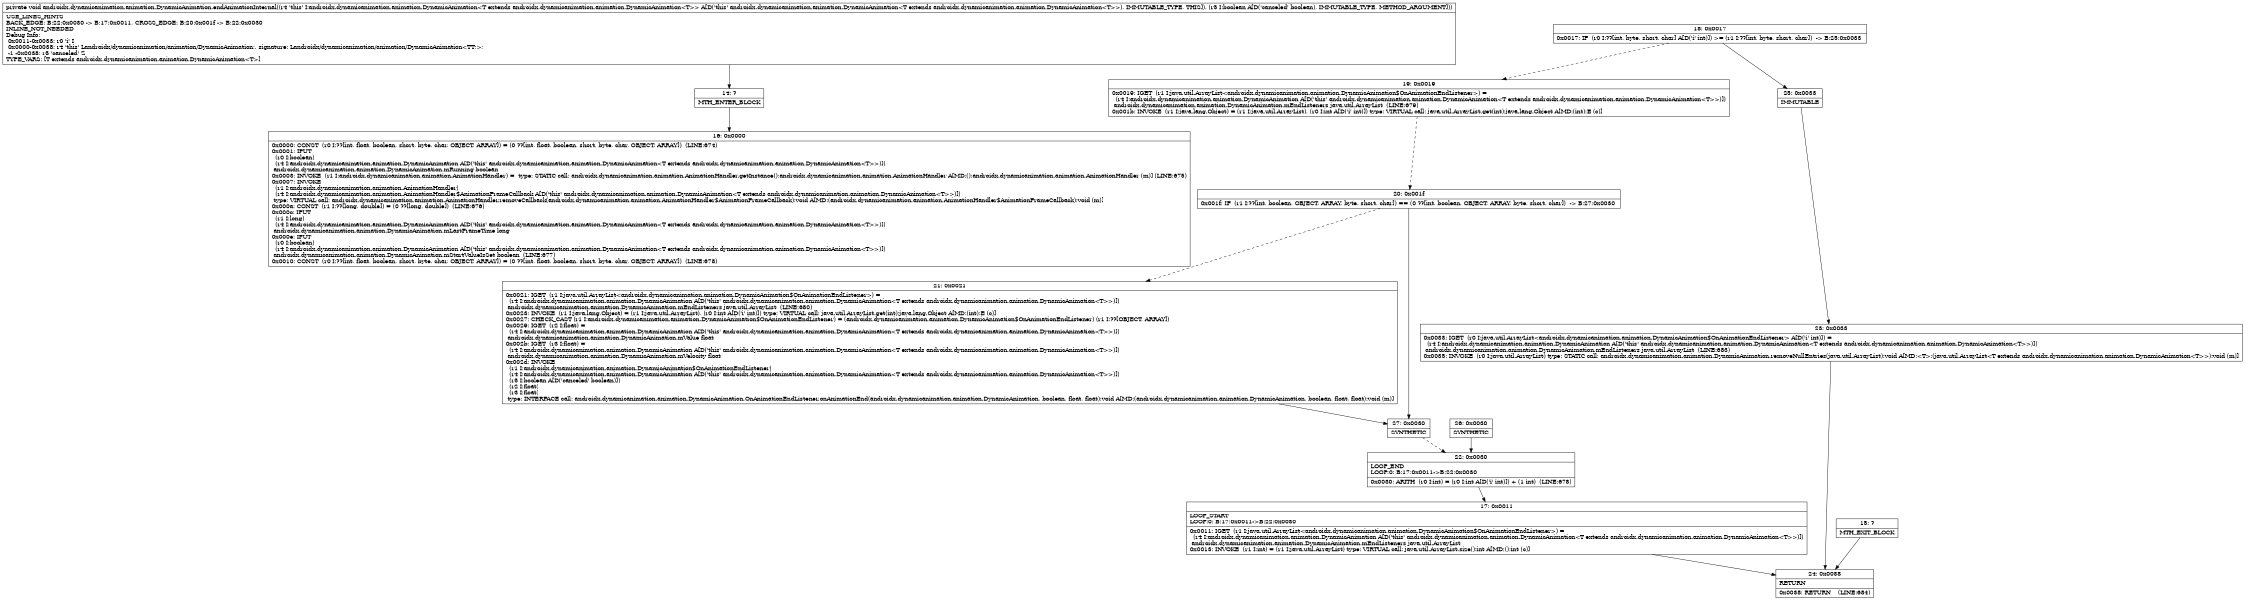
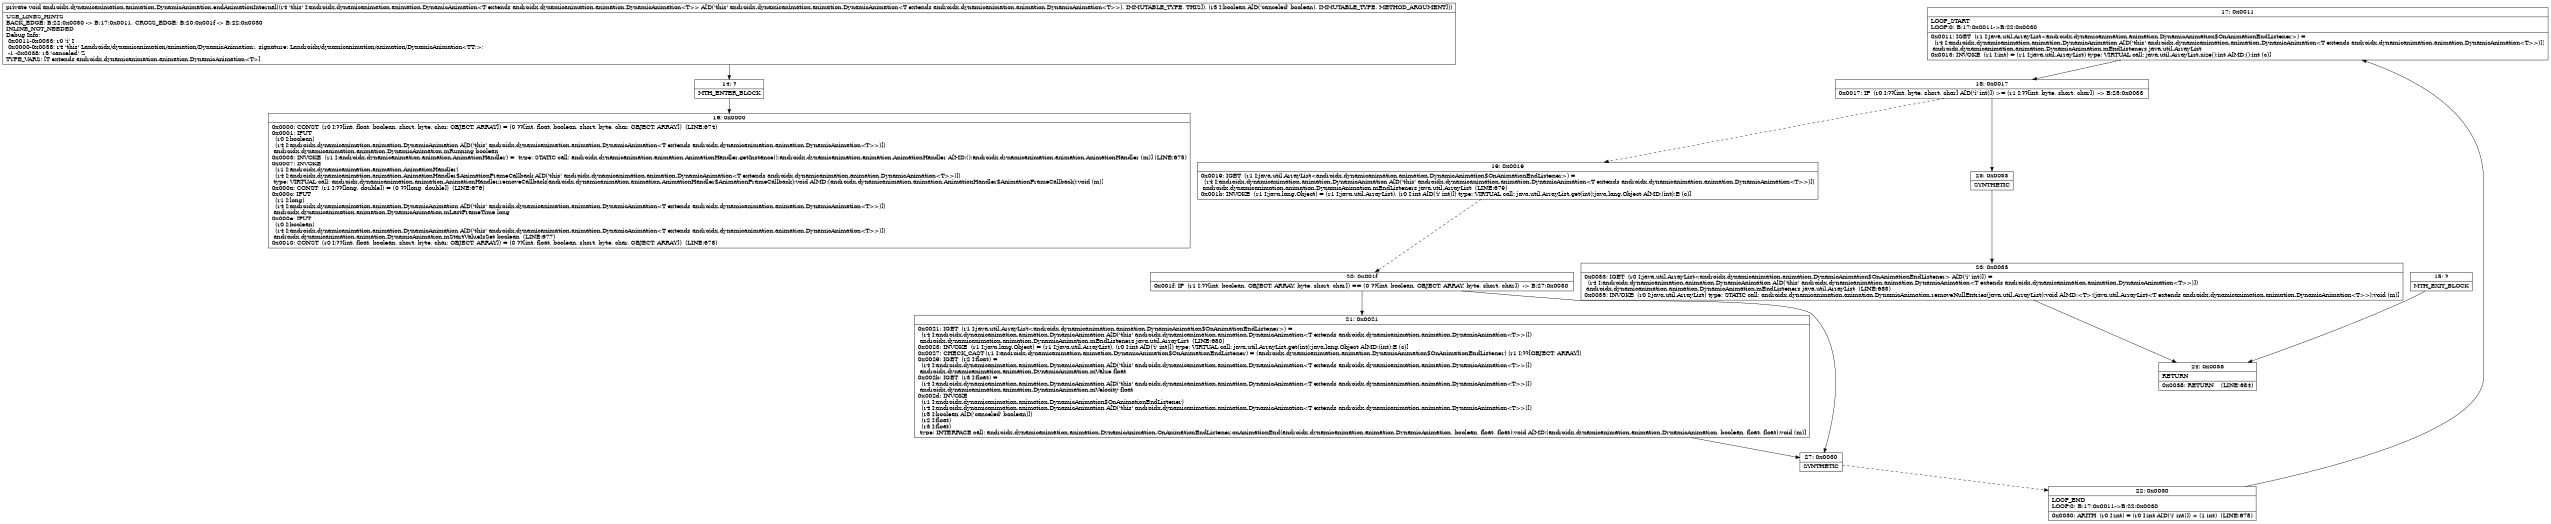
node "25: 0x0033": text "IMMUTABLE" -> "SYNTHETIC"
edge "20: 0x001f" -> "21: 0x0021": style dashed -> solid
node "26: 0x0030": removed
edge "17: 0x0011" -> "24: 0x0038": now "17: 0x0011" -> "18: 0x0017"
